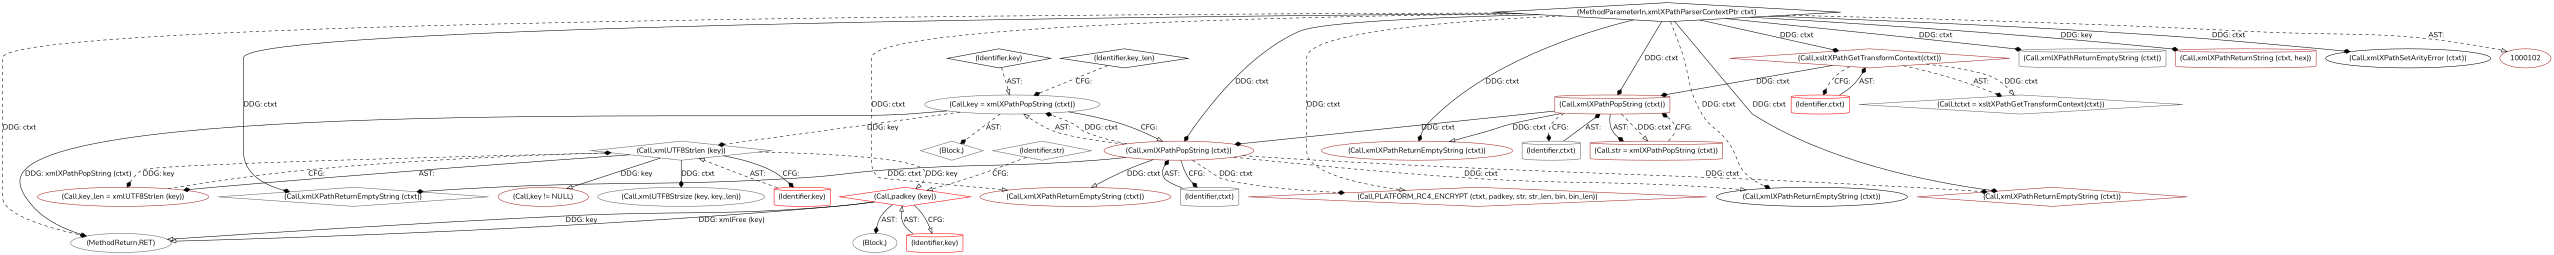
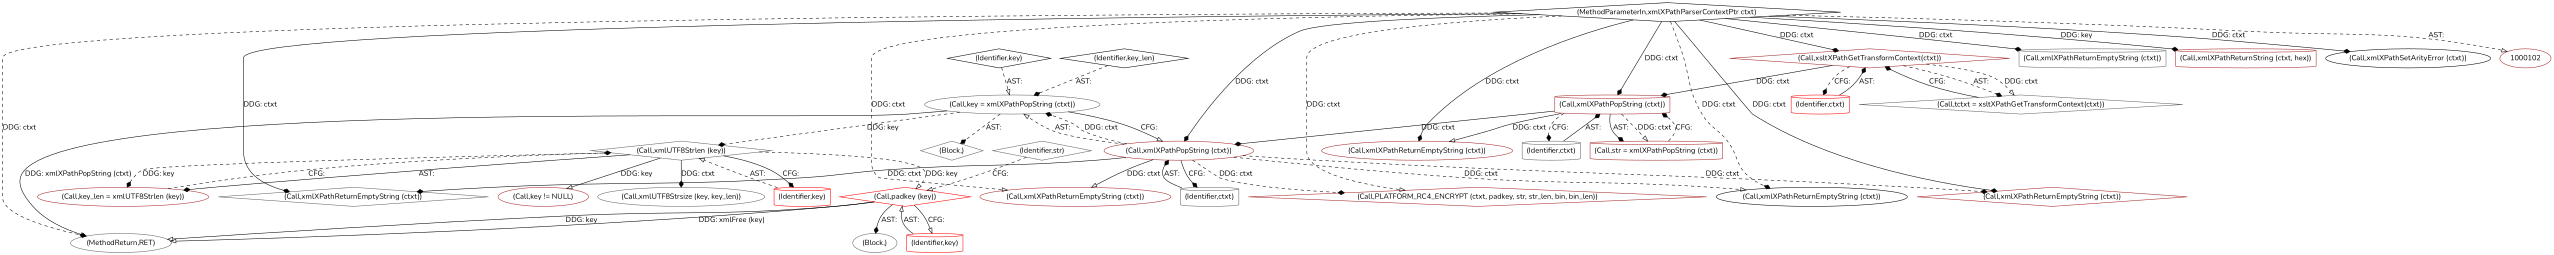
edge "(Identifier,key_len)" -> "(Call,key = xmlXPathPopString (ctxt))": label "CFG: " -> "AST: "
edge "(Call,tctxt = xsltXPathGetTransformContext(ctxt))" -> "(Call,xsltXPathGetTransformContext(ctxt))": added, label "CFG:"
